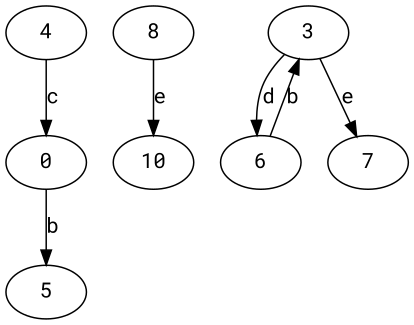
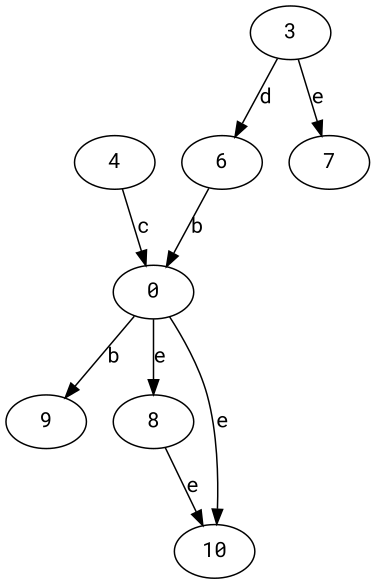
edge "6" -> "3": now "6" -> "0"
node "5": label "5" -> "9"
edge "0" -> "8": added, label "e"
edge "0" -> "10": added, label "e"
